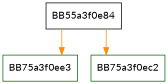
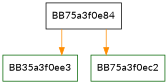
node "BB55a3f0e84": label "BB55a3f0e84" -> "BB75a3f0e84"
node "BB75a3f0ee3": label "BB75a3f0ee3" -> "BB35a3f0ee3"
